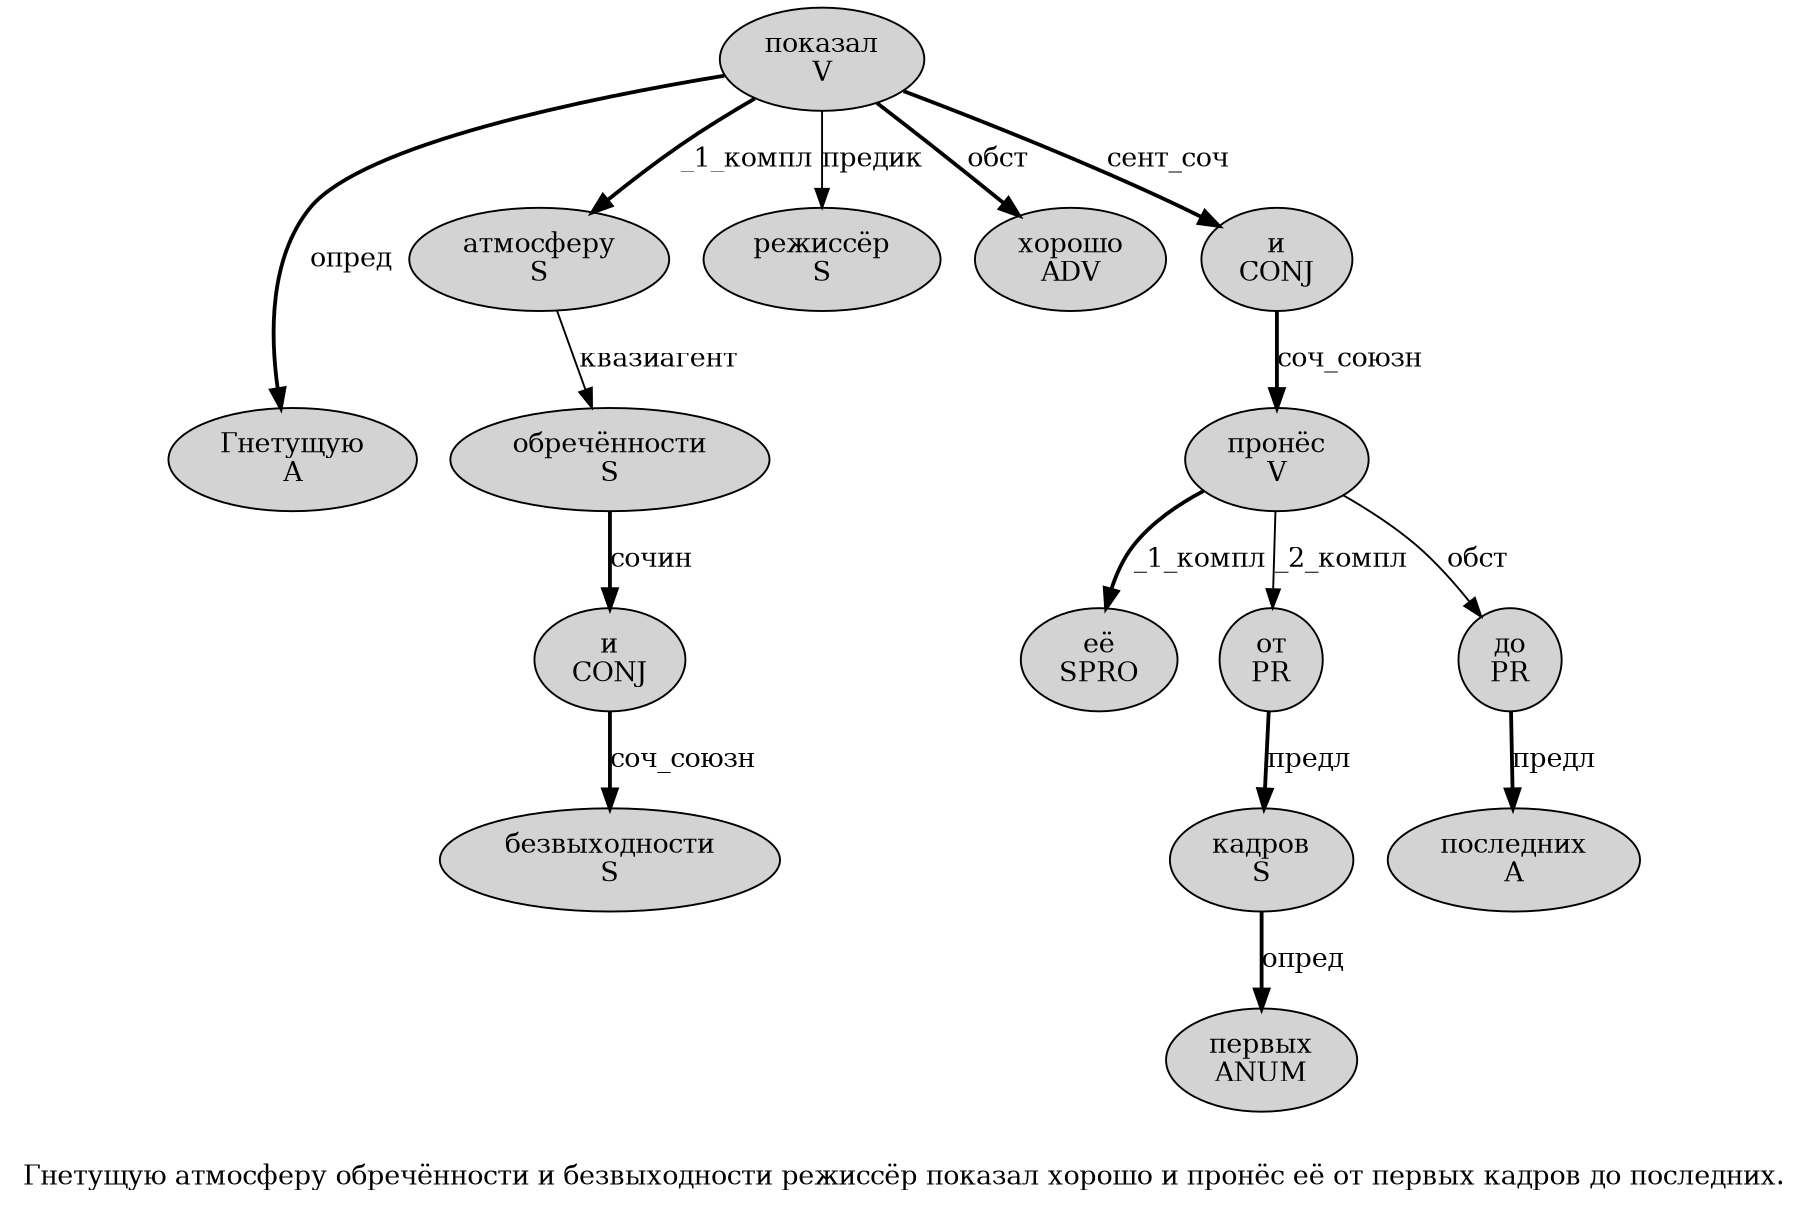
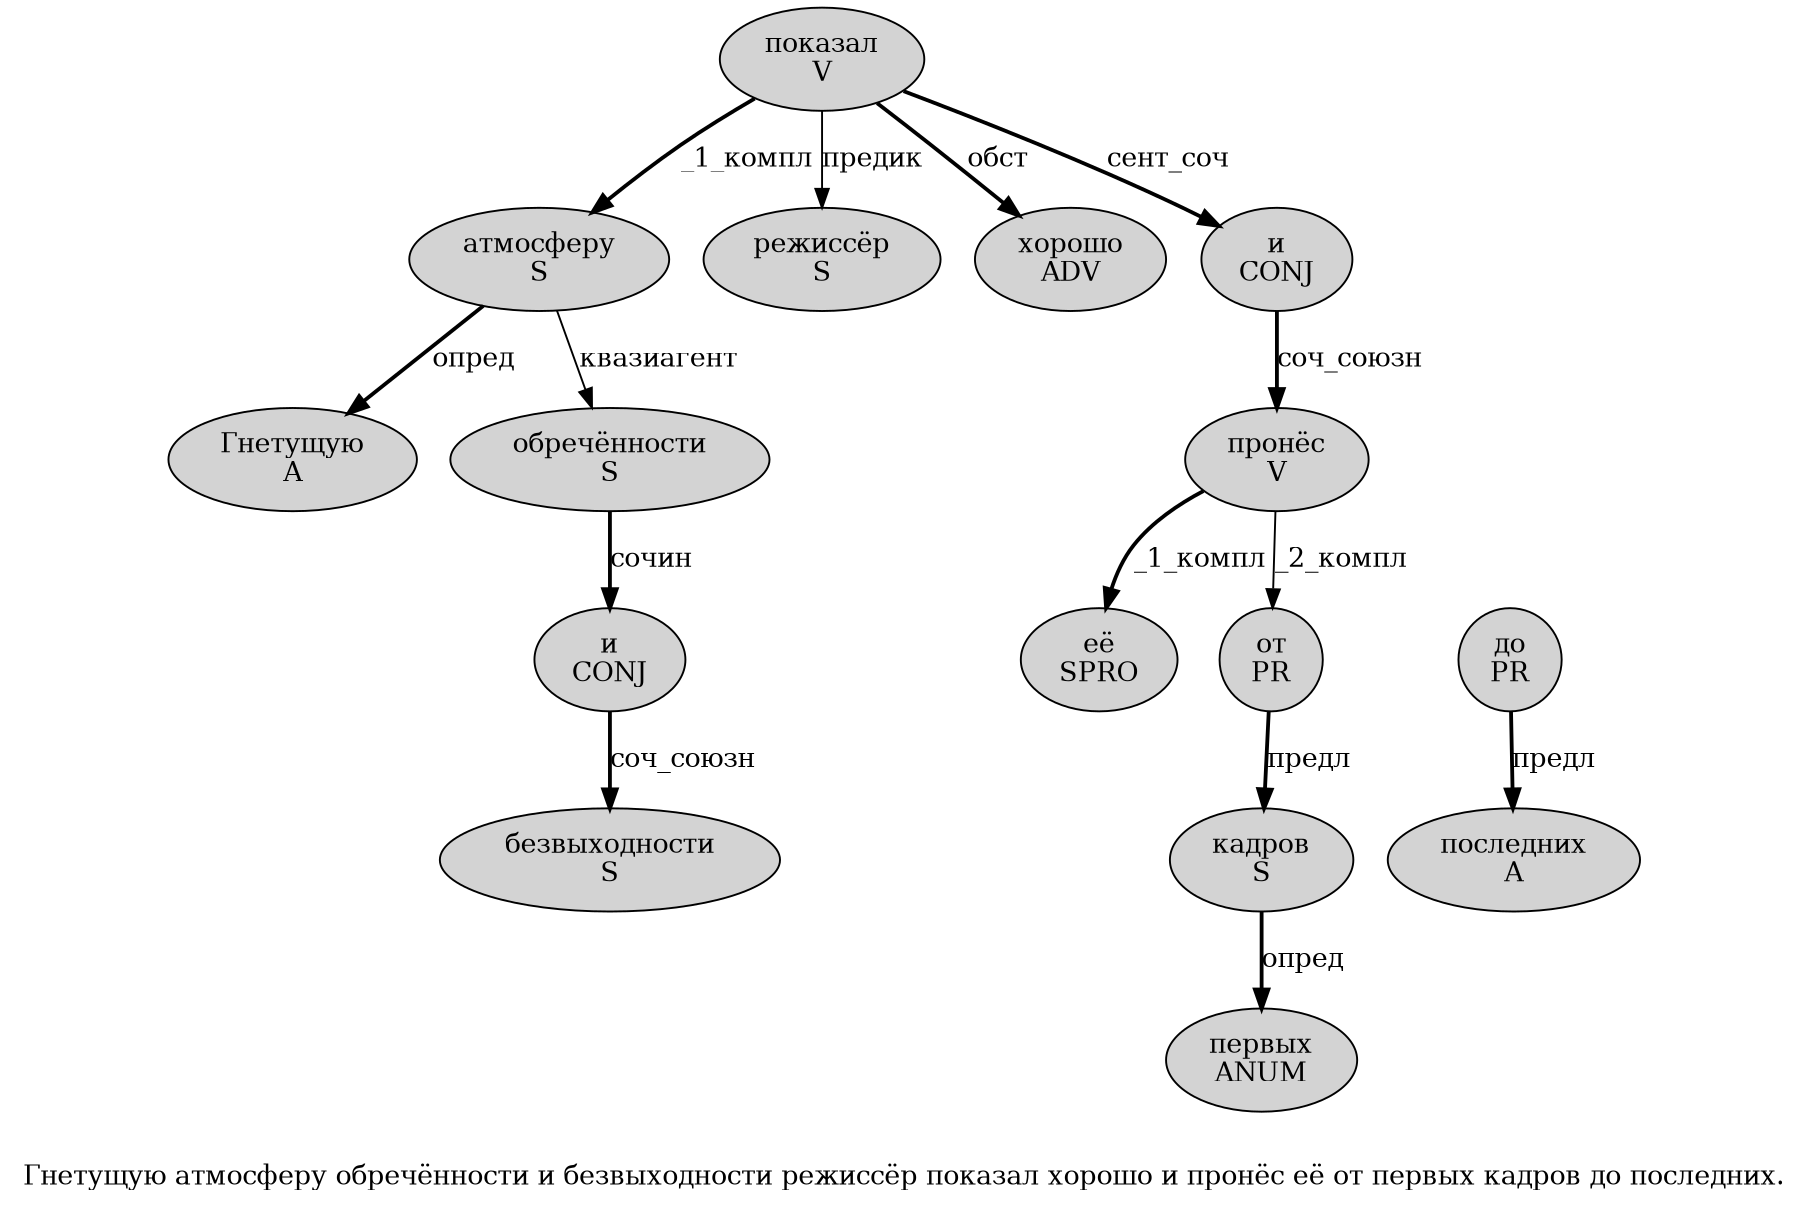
edge "показал V" -> "Гнетущую A": now "атмосферу S" -> "Гнетущую A"
edge "пронёс V" -> "до PR": removed, label "обст"
